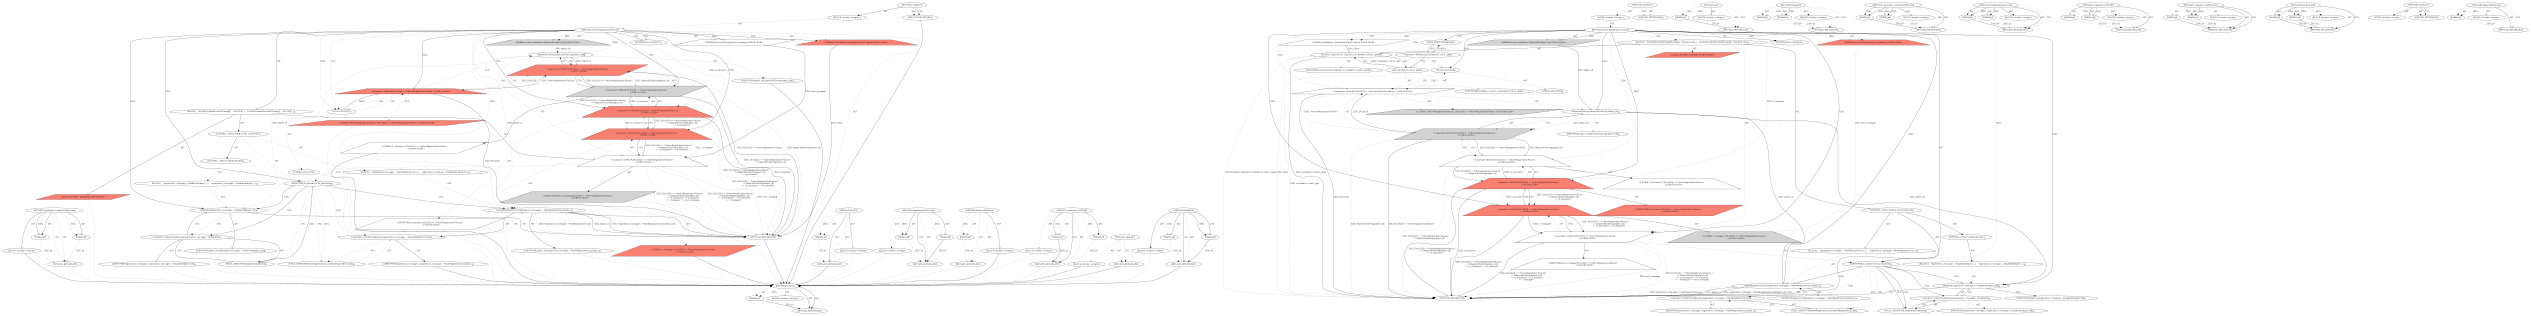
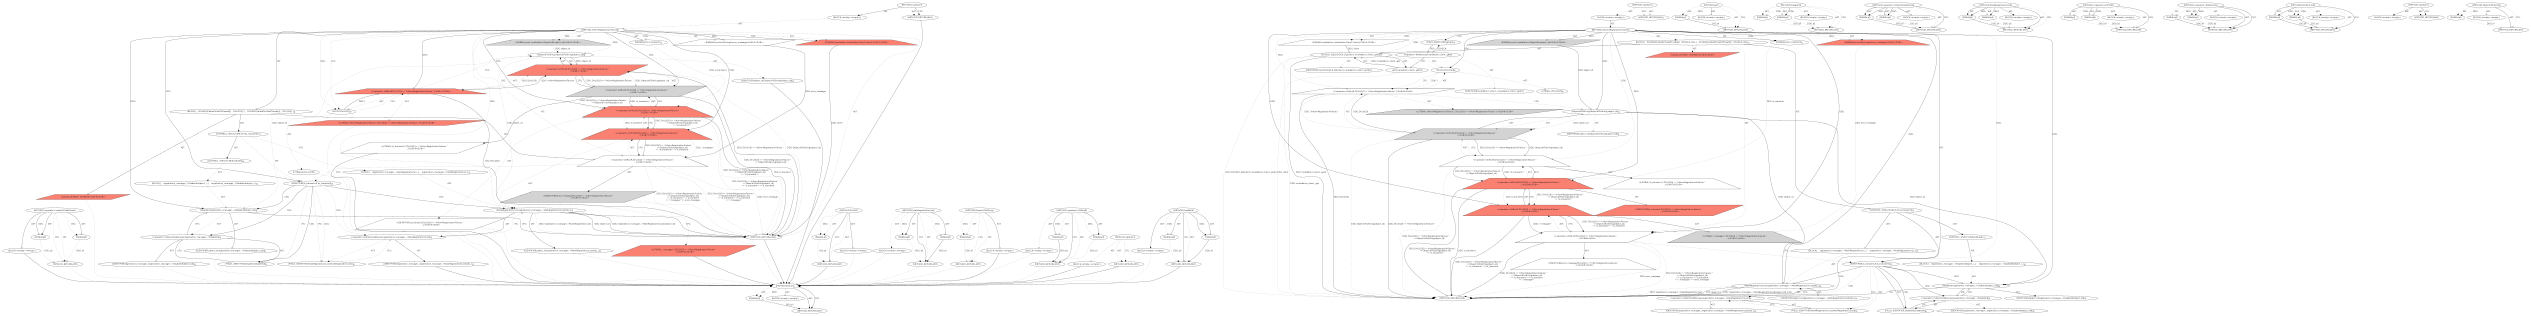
edge "(get,invalidation_client_.get())" -> "(IDENTIFIER,invalidation_client_,invalidation_client_.get())": now "(<operator>.fieldAccess,invalidation_client_.get)" -> "(IDENTIFIER,invalidation_client_,invalidation_client_.get())"
